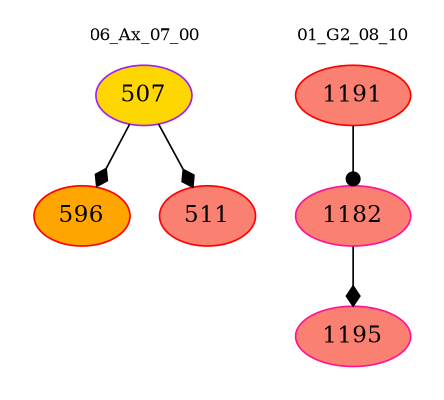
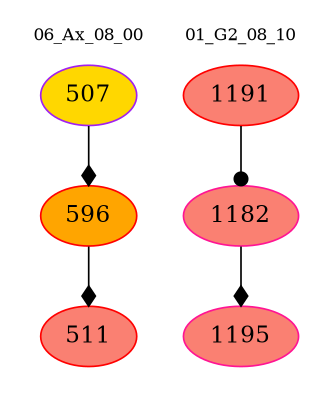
cluster "06_Ax_07_00": label "06_Ax_07_00" -> "06_Ax_08_00"
edge "507" -> "511": now "596" -> "511"
